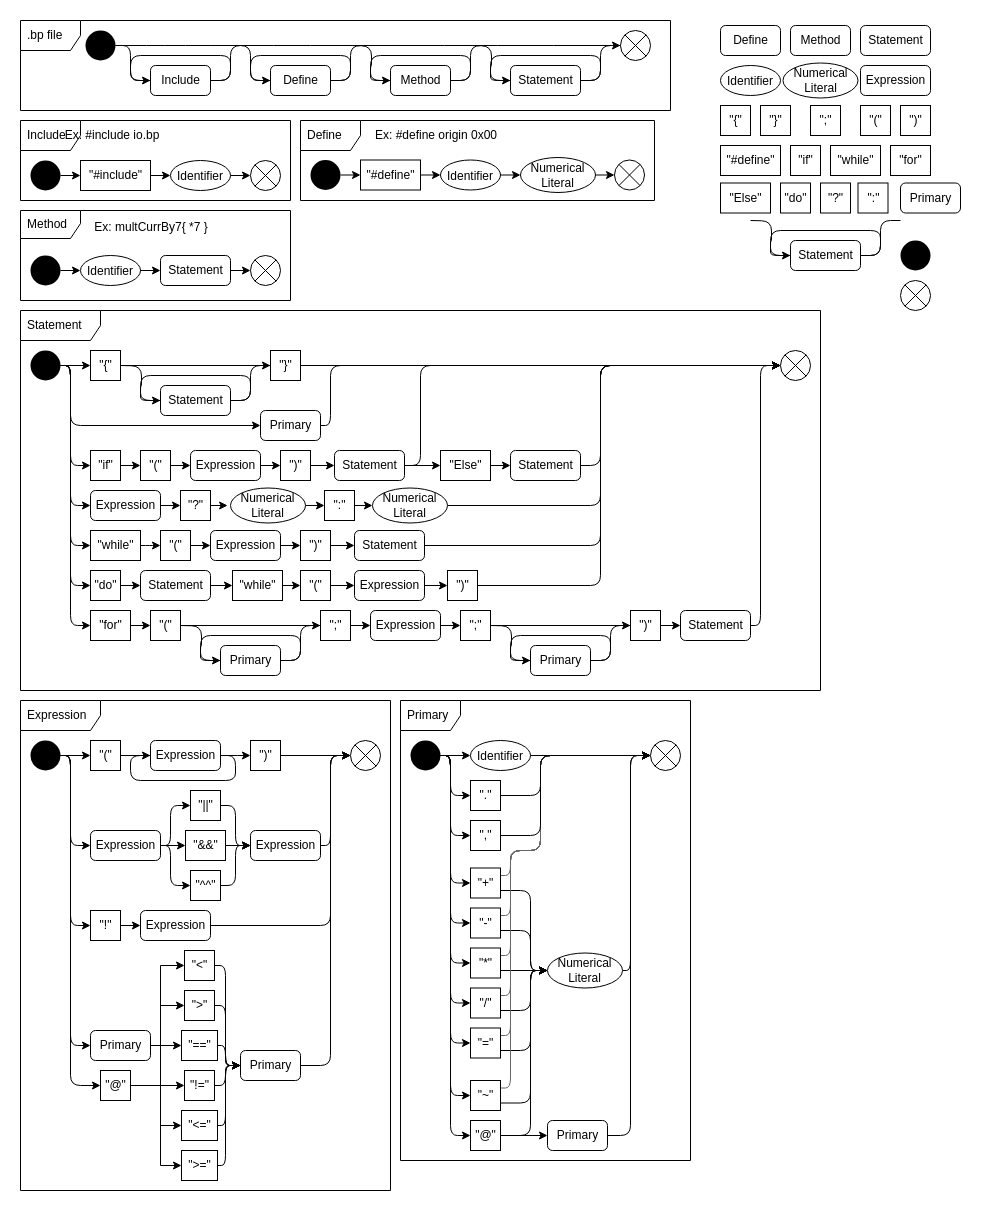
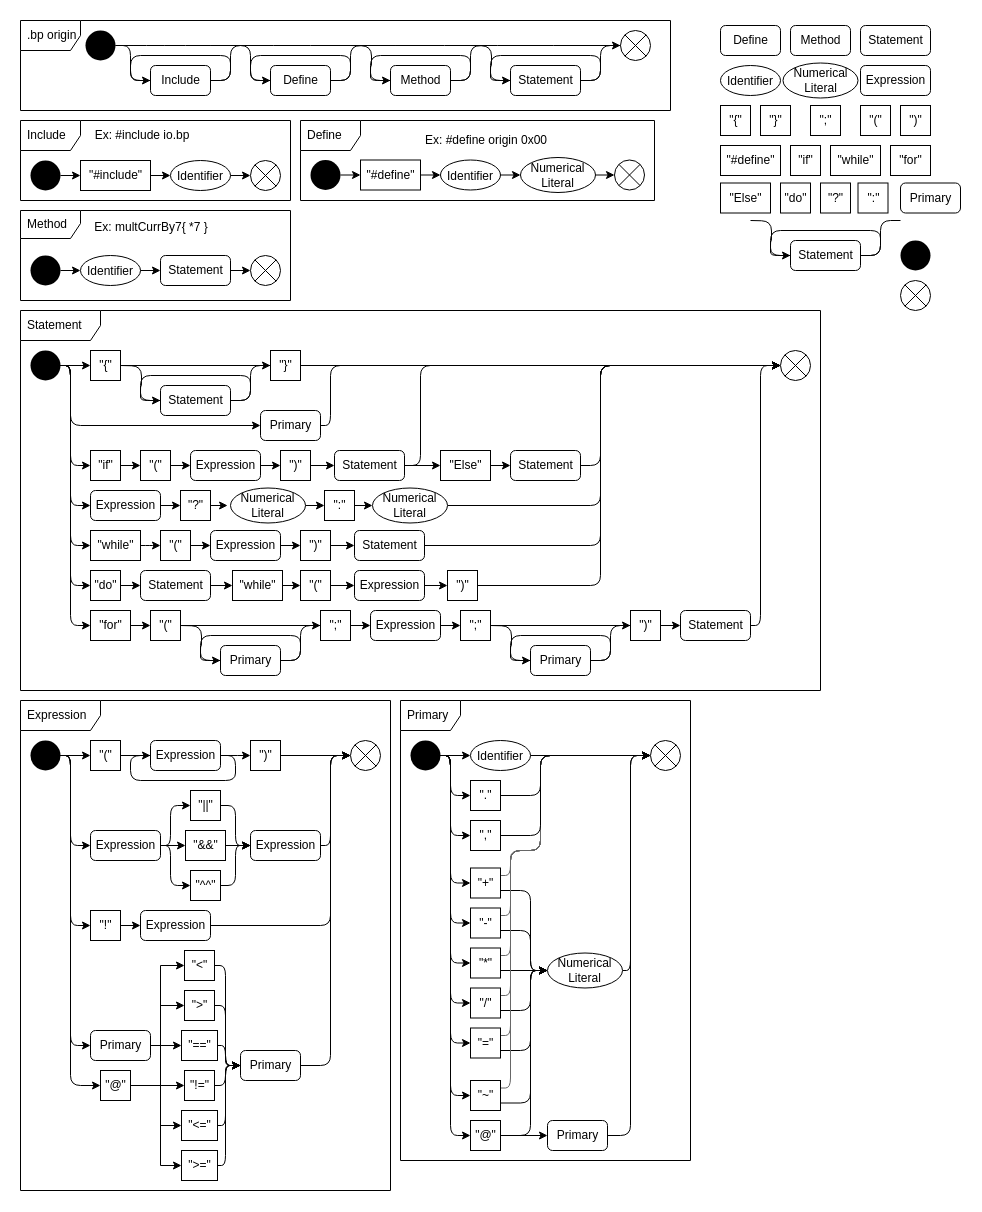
node ".bp file": label ".bp file" -> ".bp origin"
node "Ex: #include io.bp": moved (113, 136) -> (143, 136)
node "Ex: #define origin 0x00": moved (437, 136) -> (487, 141)
